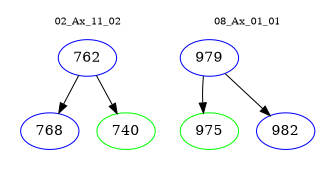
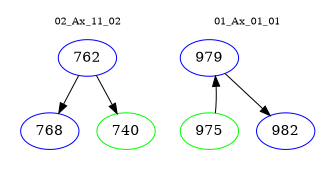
cluster "08_Ax_01_01": label "08_Ax_01_01" -> "01_Ax_01_01"
edge "979" -> "975": reversed
